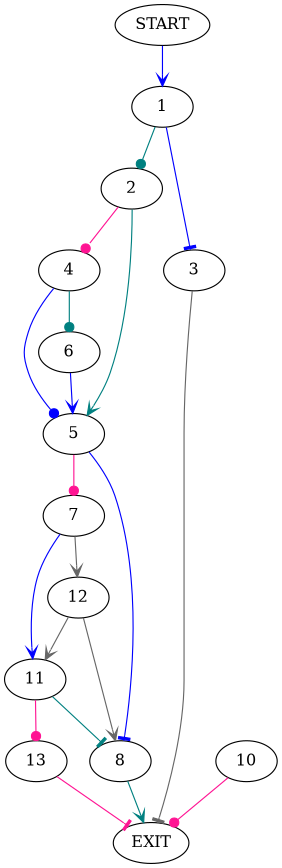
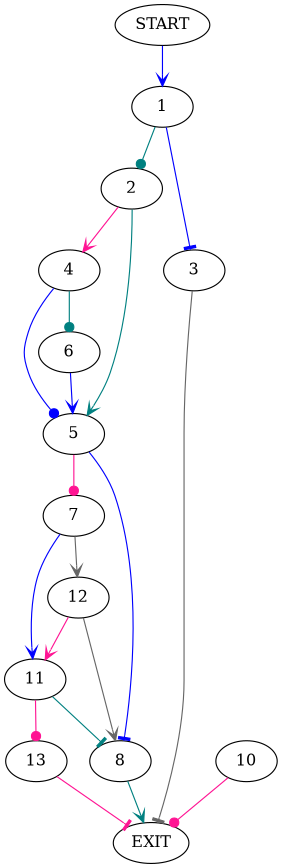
edge "2" -> "4": arrowhead dot -> vee
edge "12" -> "11": color gray40 -> deeppink
